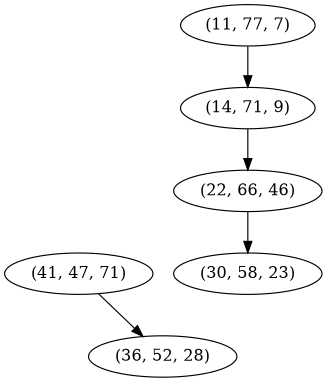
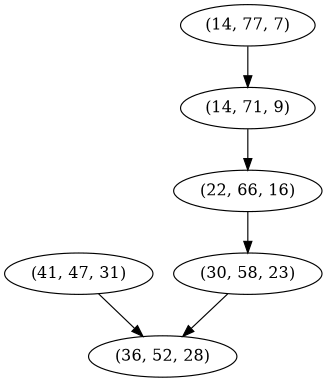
node "(11, 77, 7)": label "(11, 77, 7)" -> "(14, 77, 7)"
node "(22, 66, 46)": label "(22, 66, 46)" -> "(22, 66, 16)"
node "(41, 47, 71)": label "(41, 47, 71)" -> "(41, 47, 31)"
edge "(30, 58, 23)" -> "(36, 52, 28)": added
